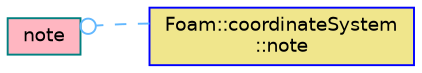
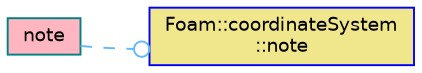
edge "Foam::coordinateSystem ::note" -> "note": reversed
